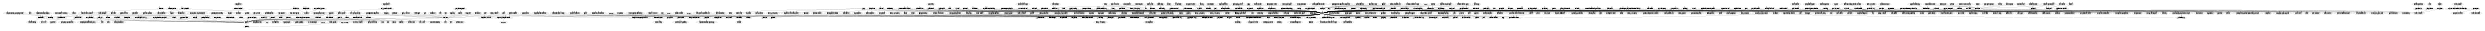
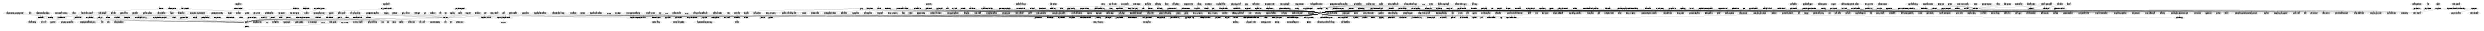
node "Myocardial Infarction": label "Myocardial Infarction" -> "Dose Infarction"
node "Geriatr": label "Geriatr" -> "Incidence"
node "Range of Infirm, Articular": label "Range of Infirm, Articular" -> "Range of Motion, Articular"
